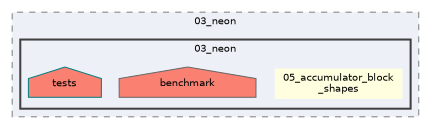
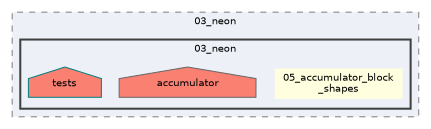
node "benchmark": label "benchmark" -> "accumulator"
